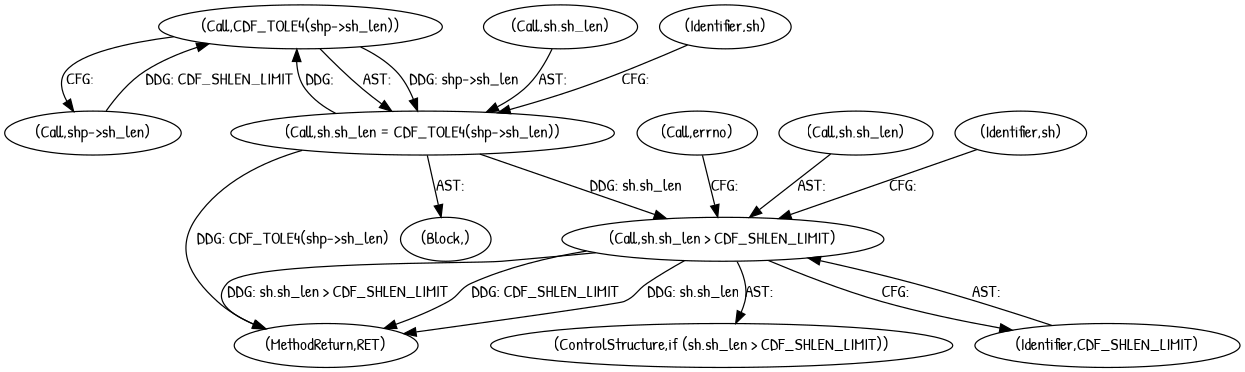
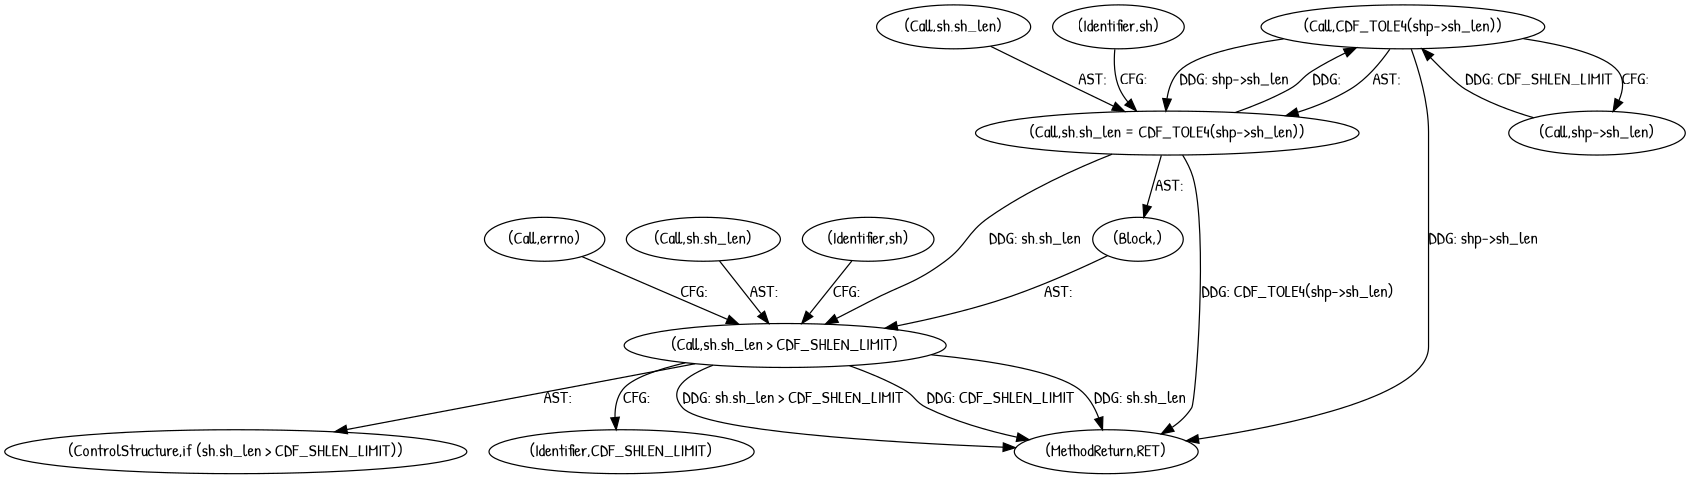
edge "(Identifier,CDF_SHLEN_LIMIT)" -> "(Call,sh.sh_len > CDF_SHLEN_LIMIT)": now "(Block,)" -> "(Call,sh.sh_len > CDF_SHLEN_LIMIT)"
edge "(Call,CDF_TOLE4(shp->sh_len))" -> "(MethodReturn,RET)": added, label "DDG: shp->sh_len"
